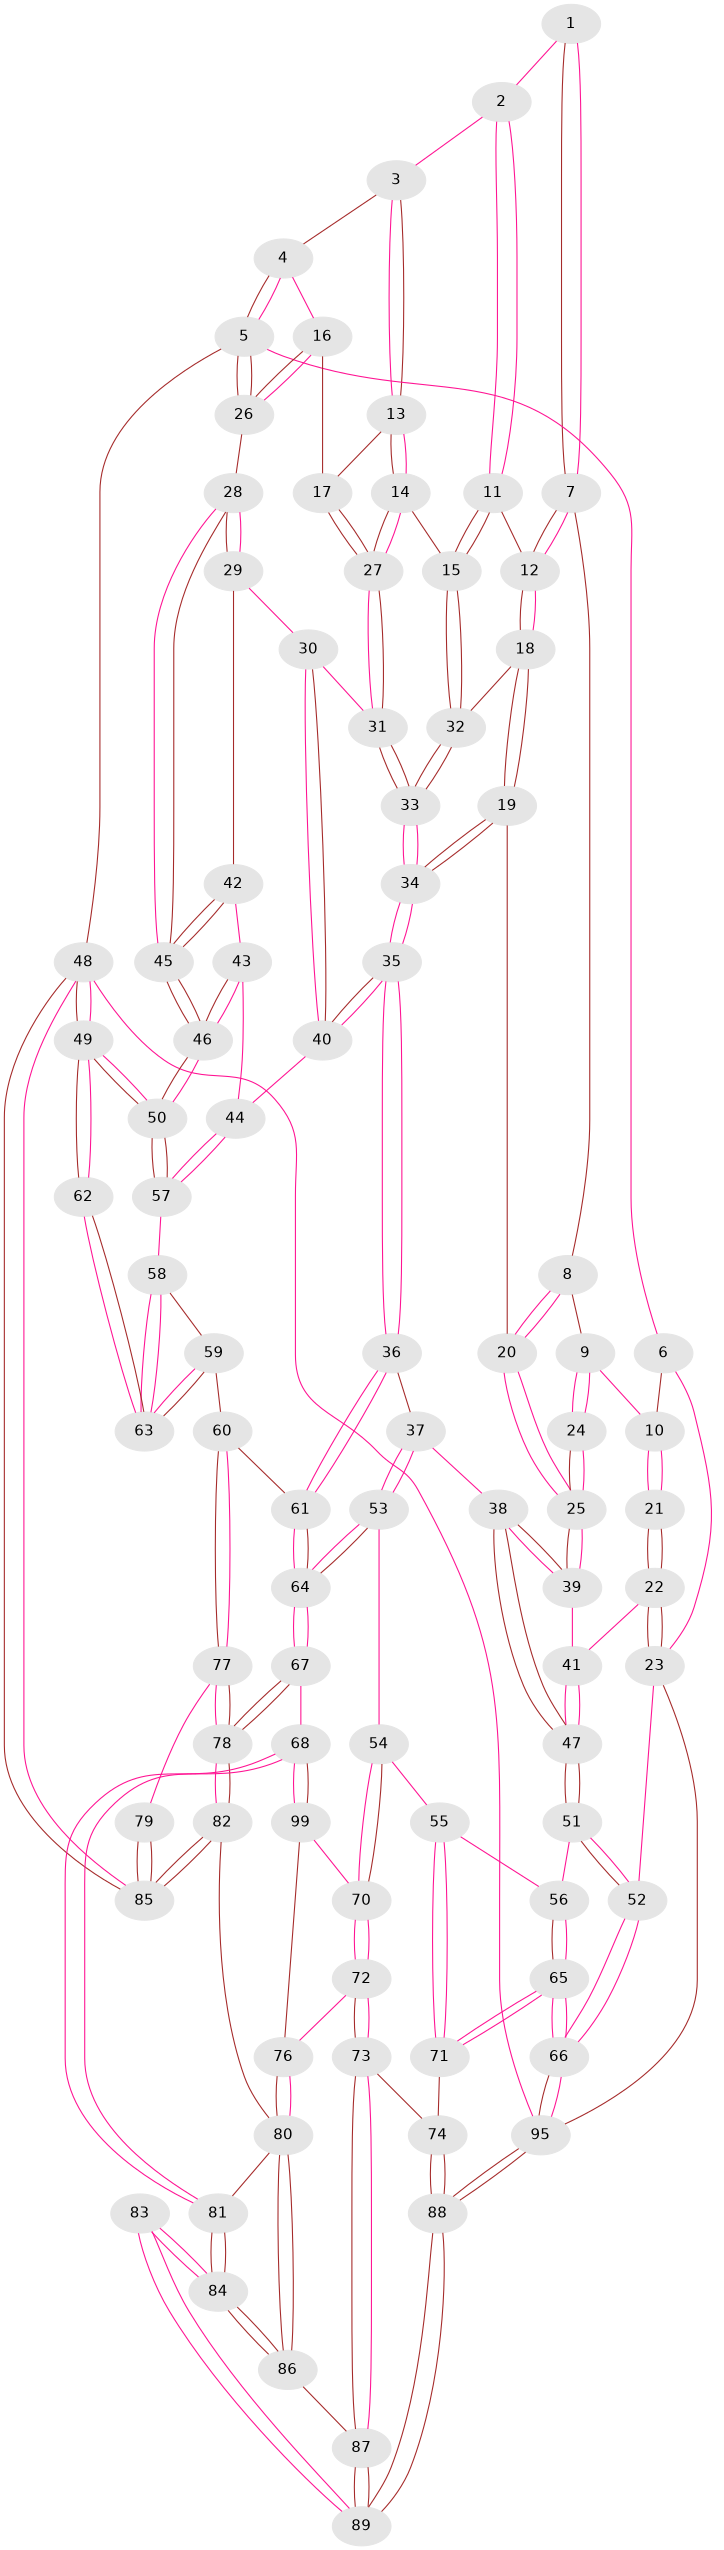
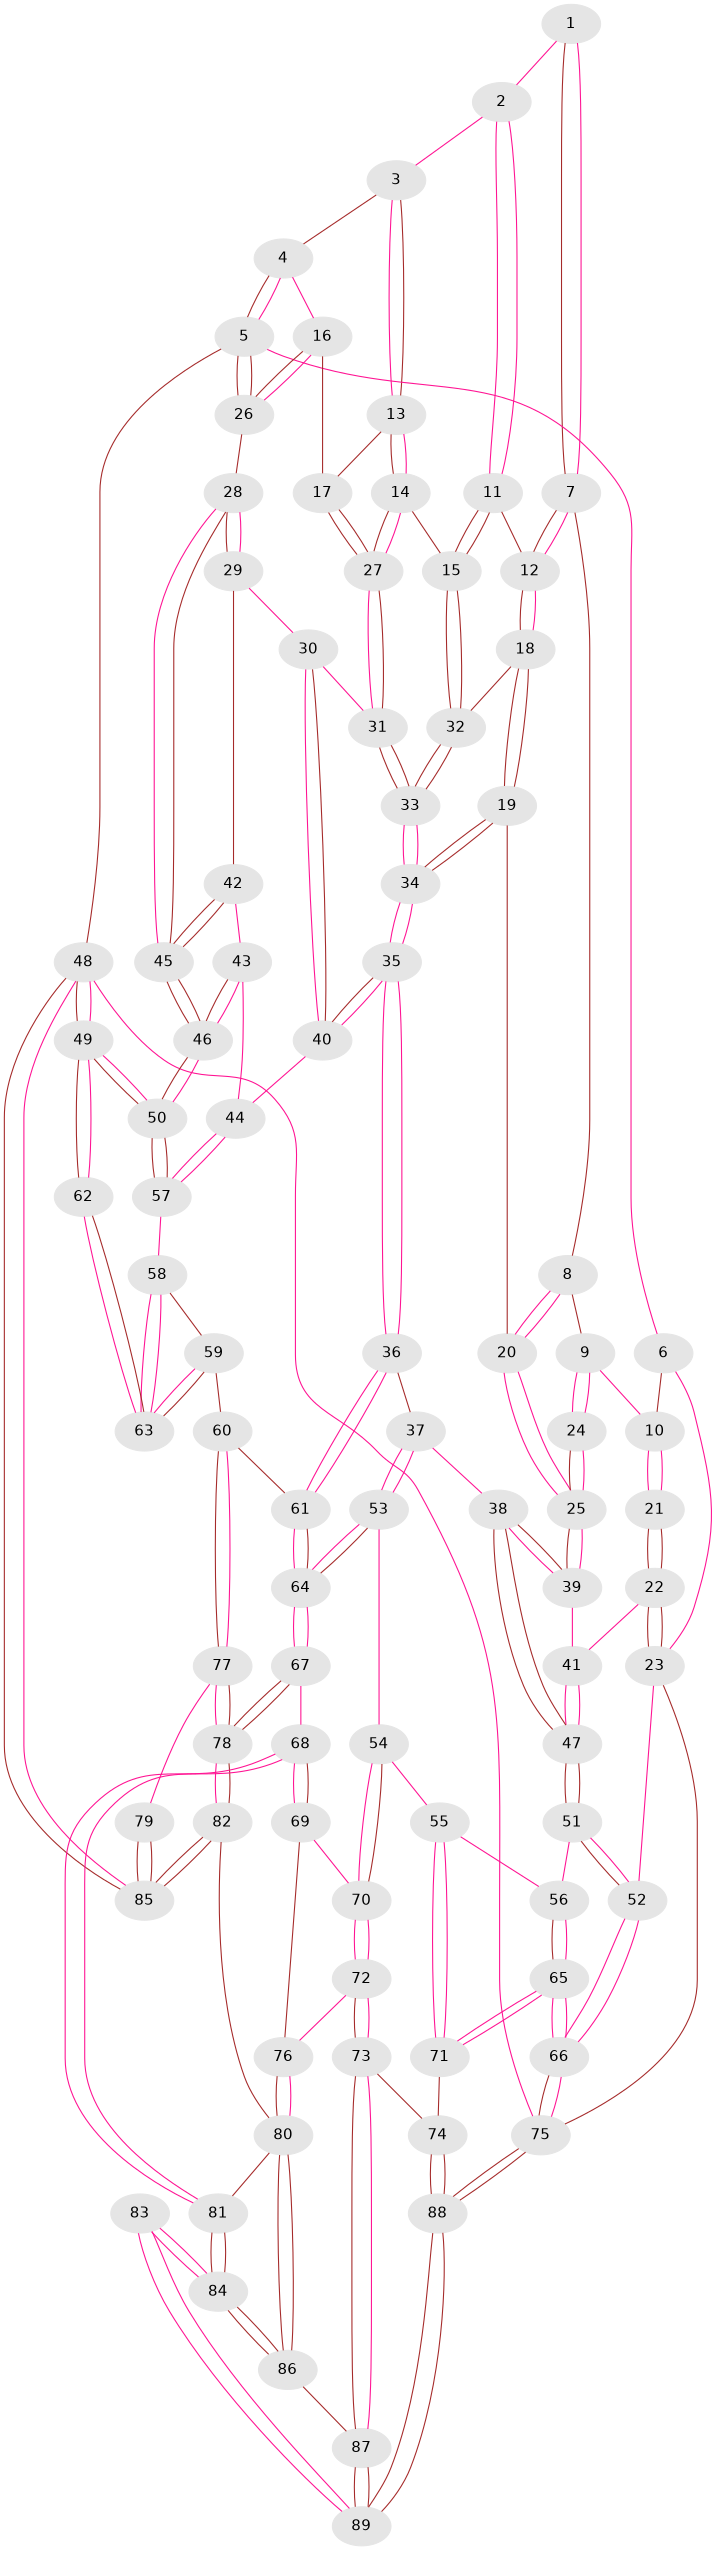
node "99": label "99" -> "69"
node "95": label "95" -> "75"
